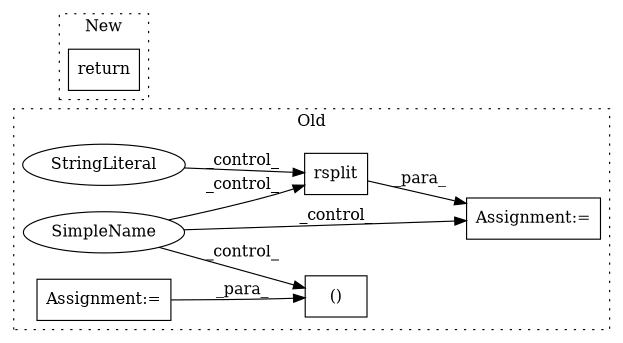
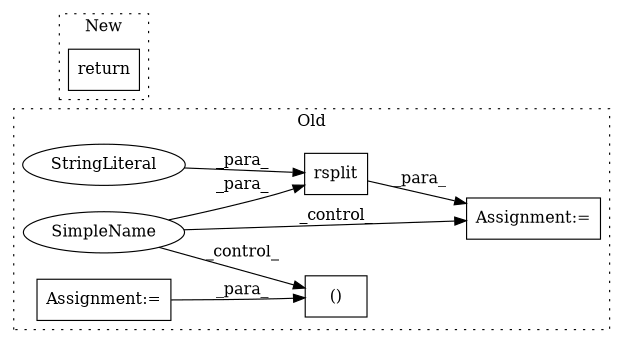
edge "StringLiteral" -> "rsplit": label "_control_" -> "_para_"
edge "SimpleName" -> "rsplit": label "_control_" -> "_para_"
